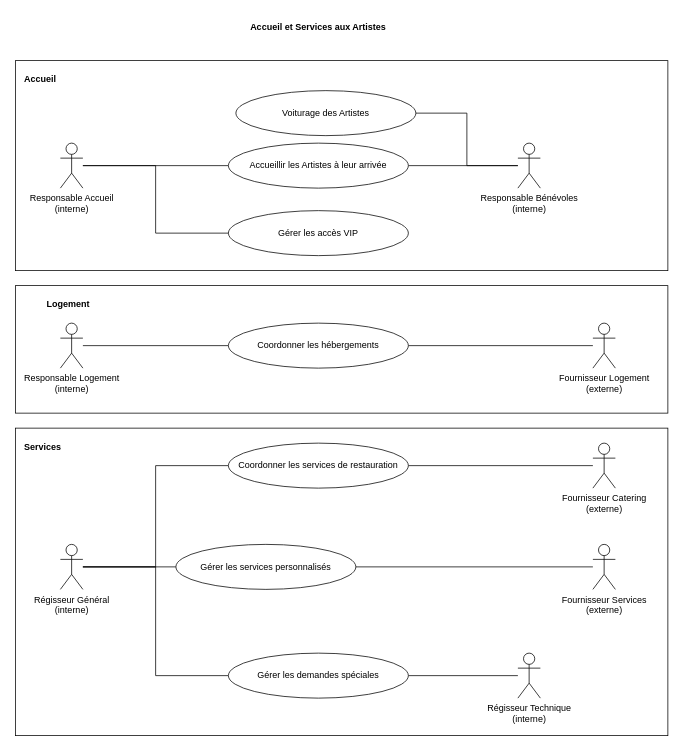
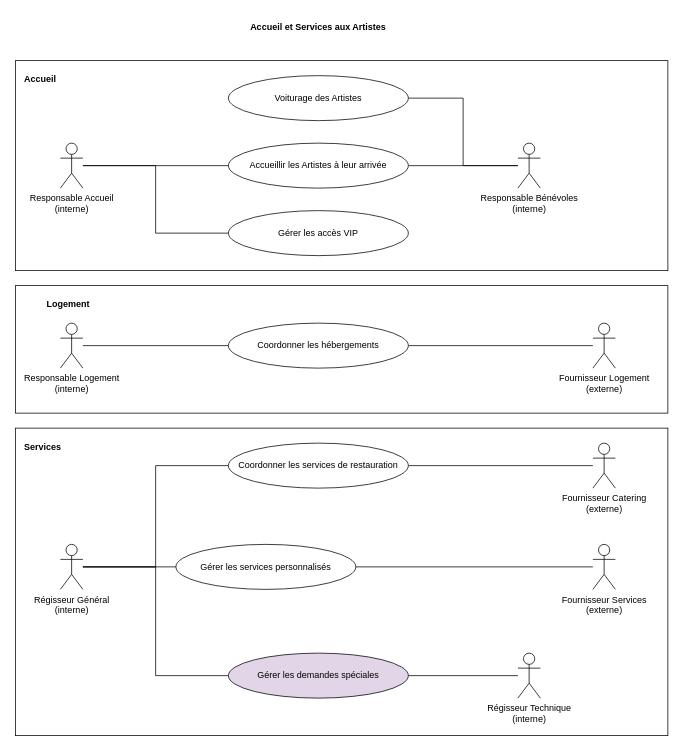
node "Voiturage des Artistes": moved (326, 113) -> (318, 98)
node "Gérer les demandes spéciales": fillcolor #ffffff -> #e1d5e7
